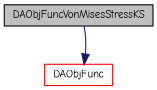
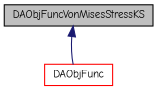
edge "DAObjFuncVonMisesStressKS" -> "DAObjFunc": reversed
